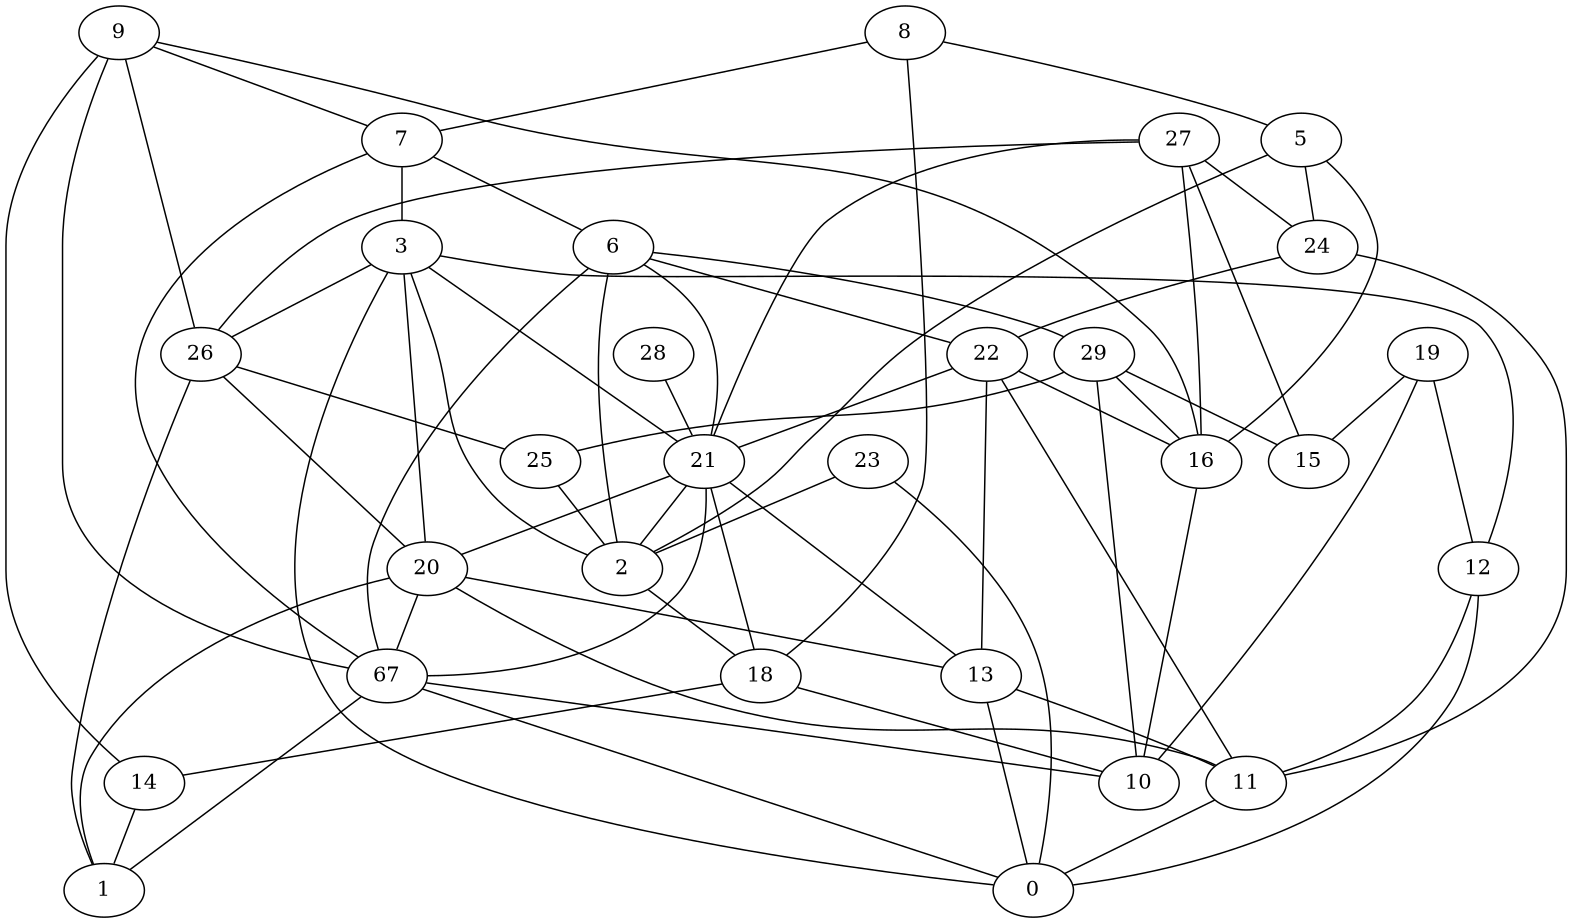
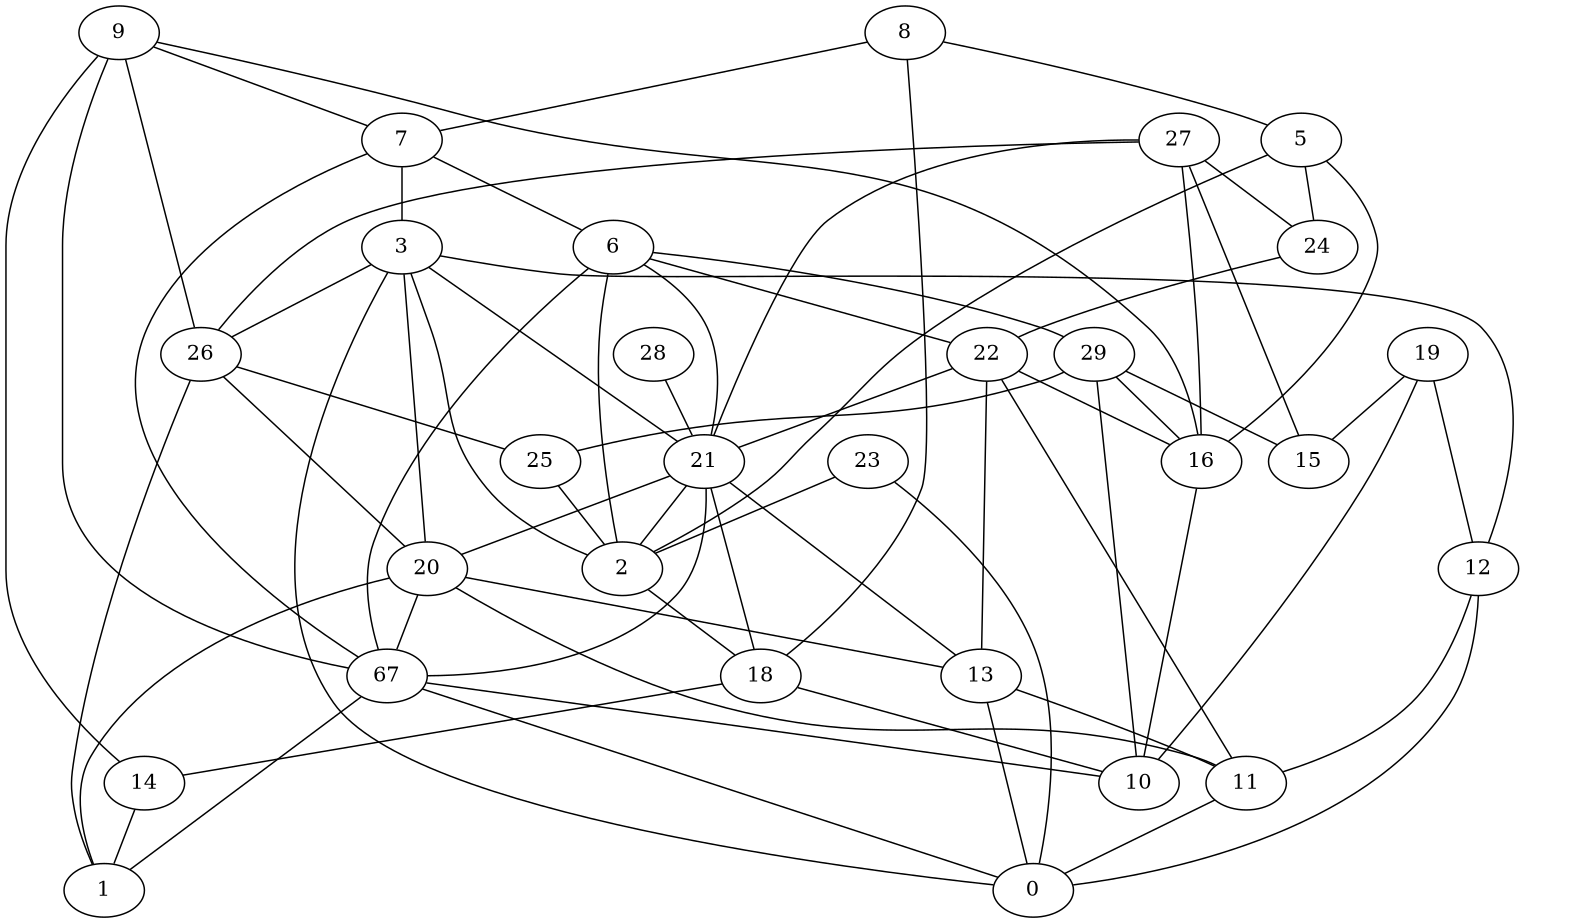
edge "24" -- "11": removed
